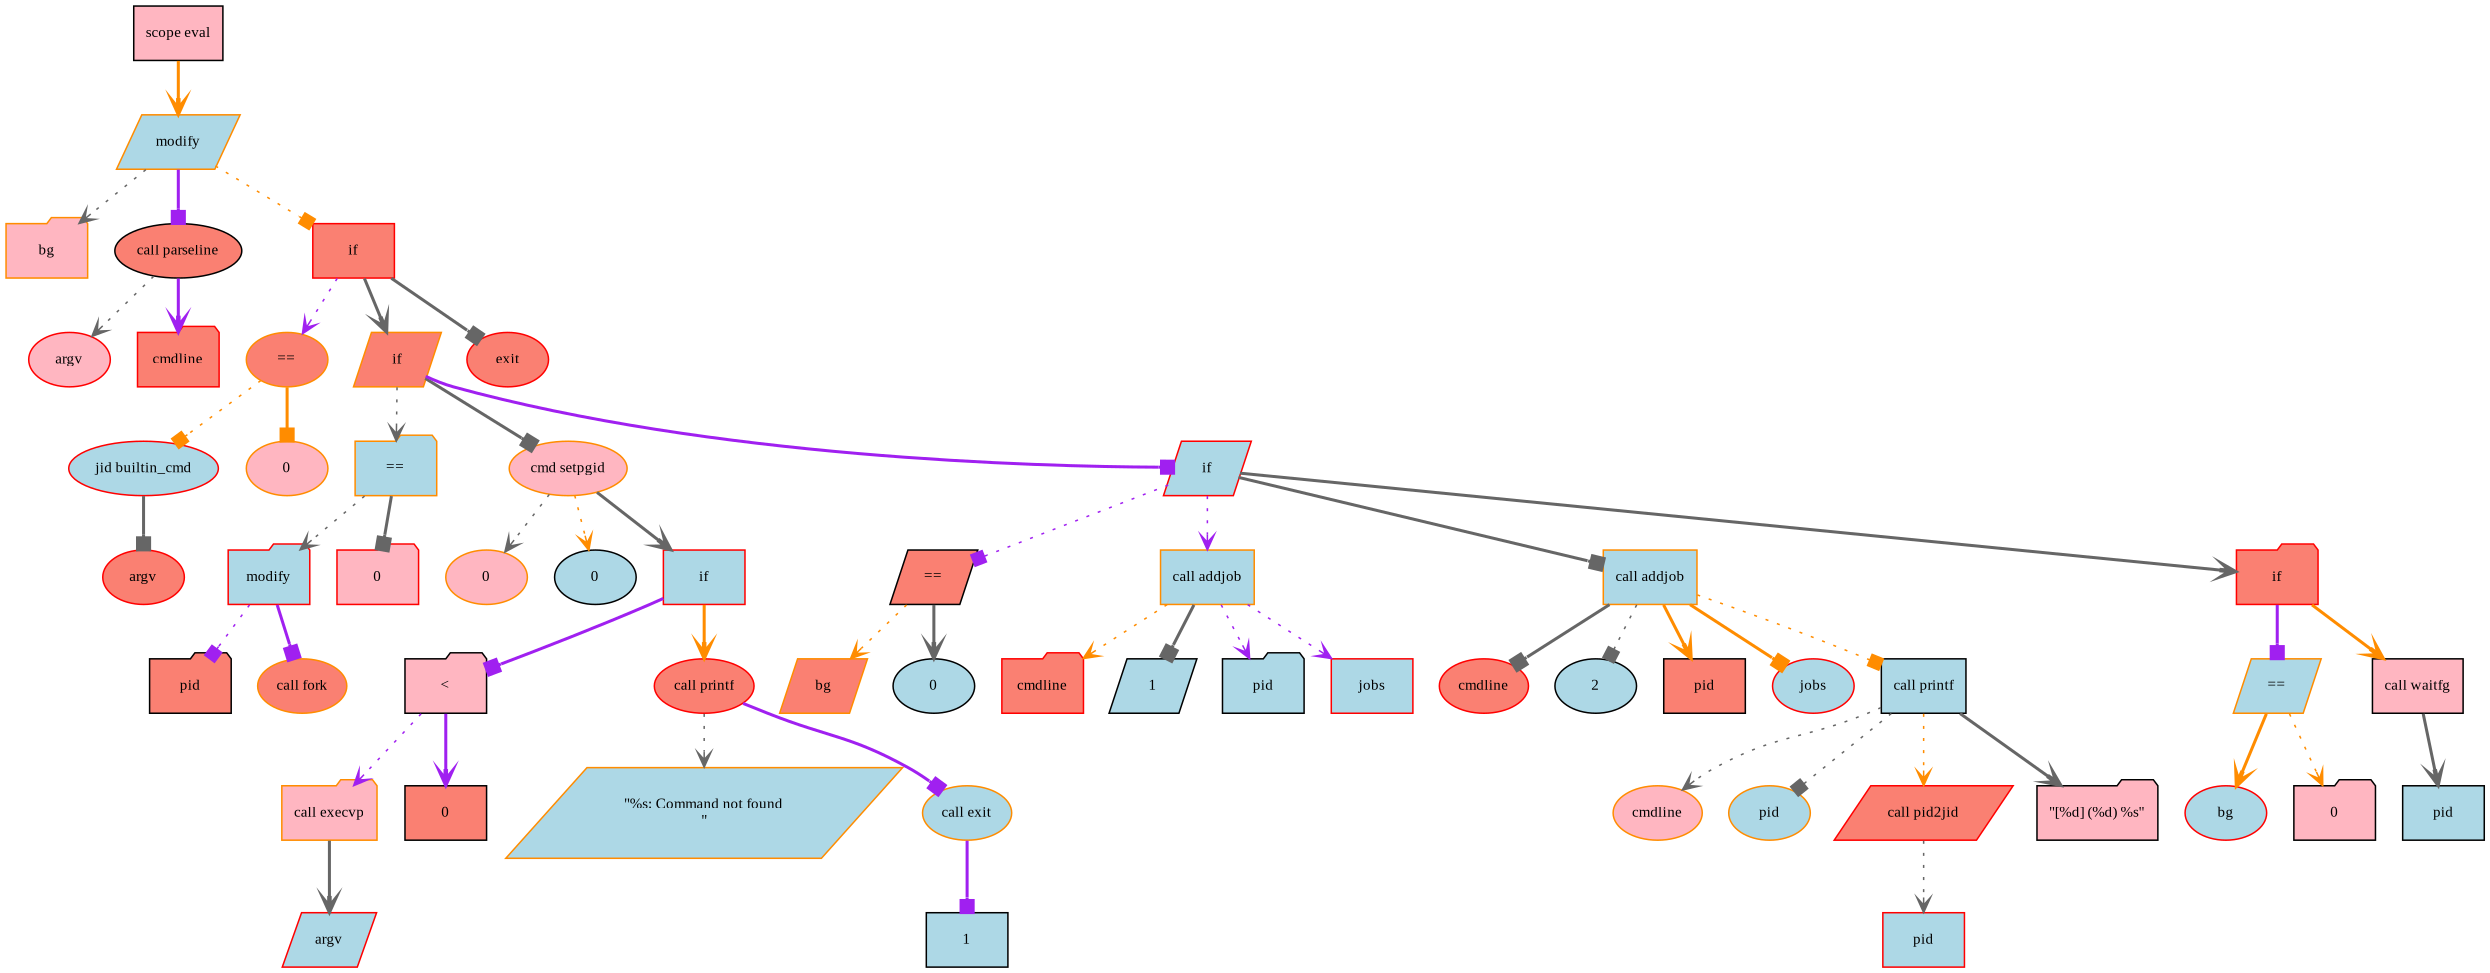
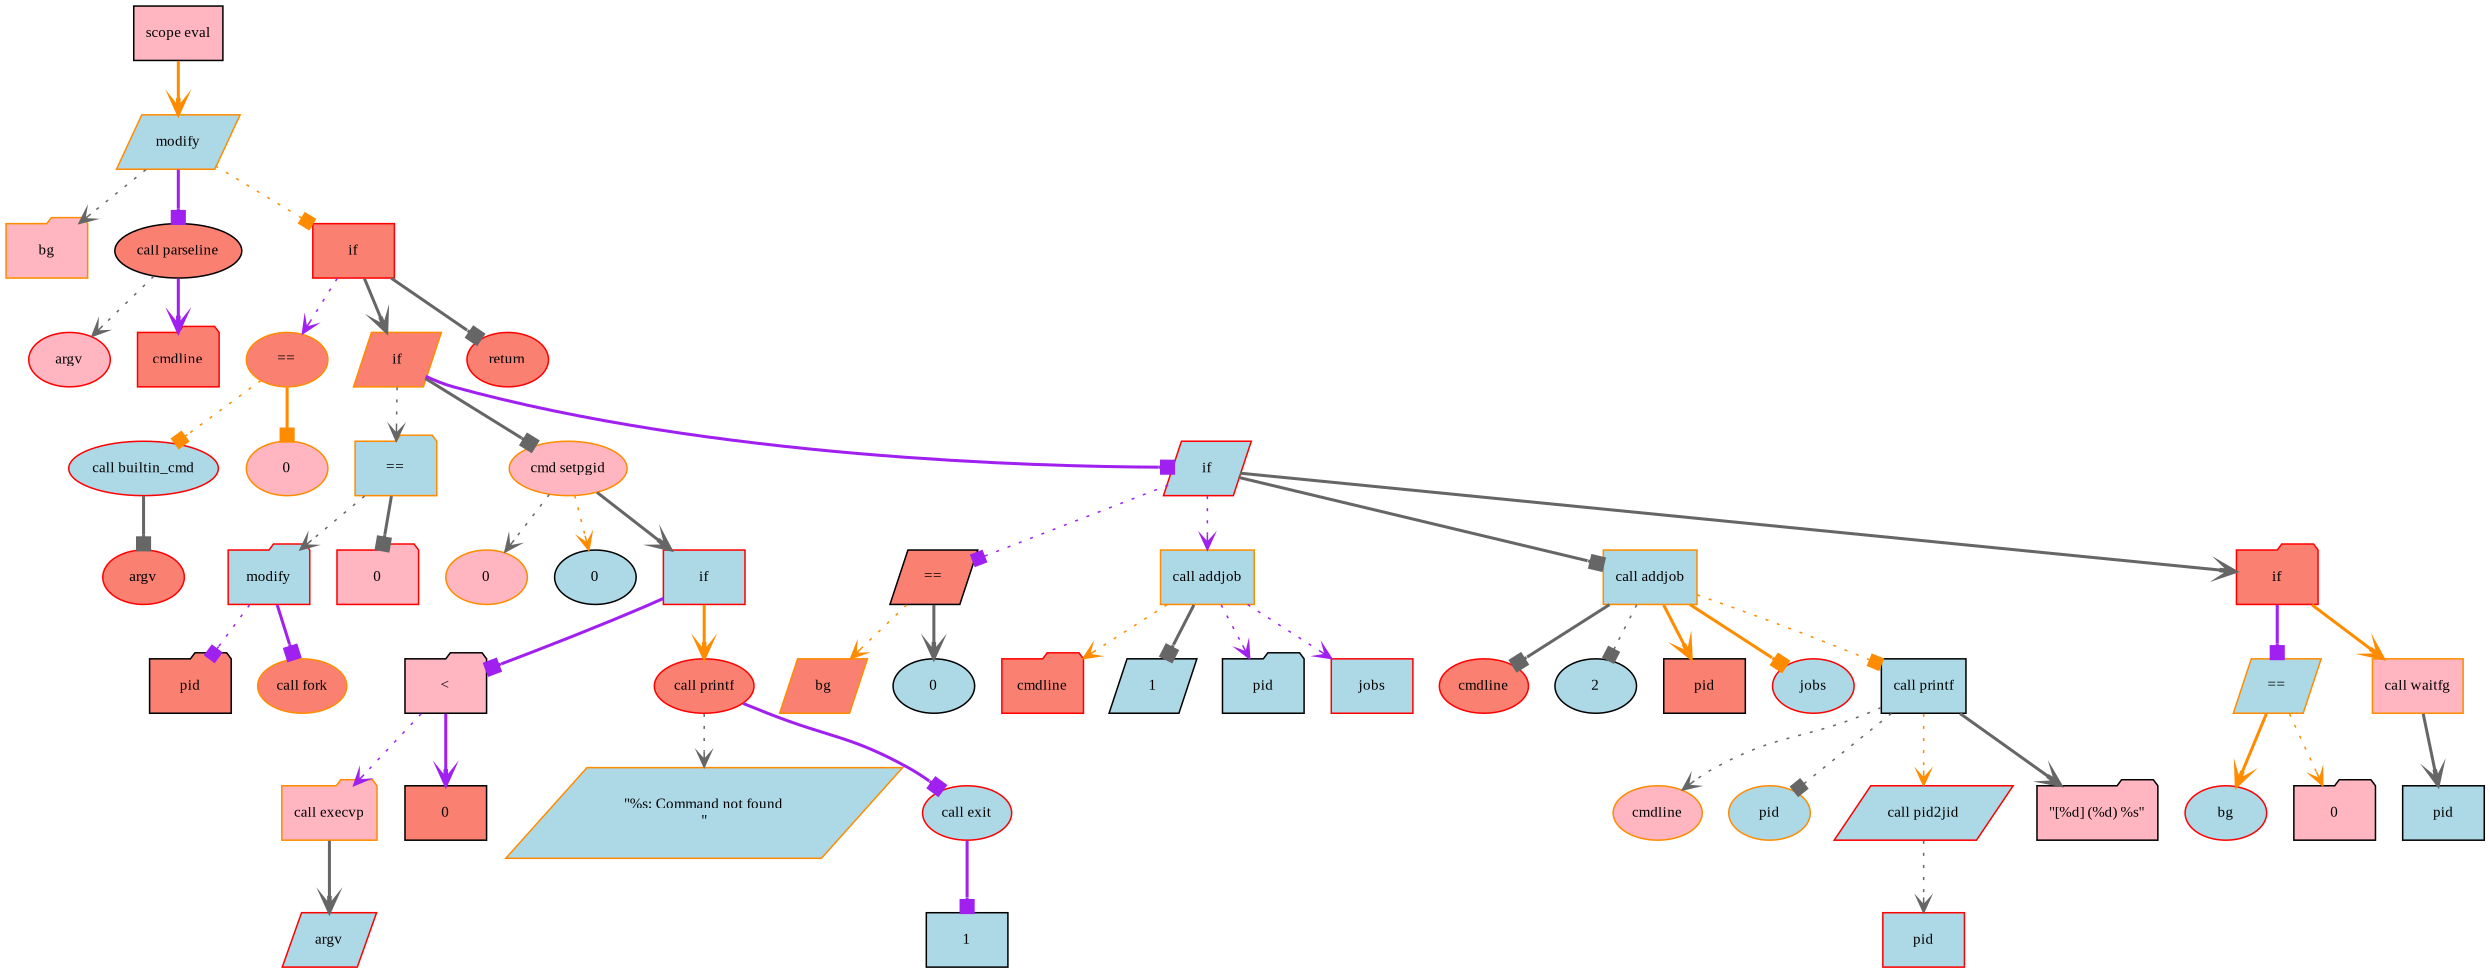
node "exit": label "exit" -> "return"
node "jid builtin_cmd": label "jid builtin_cmd" -> "call builtin_cmd"
node "call waitfg": color black -> darkorange
node "call exit": color darkorange -> red
node "call pid2jid": fillcolor salmon -> lightblue
